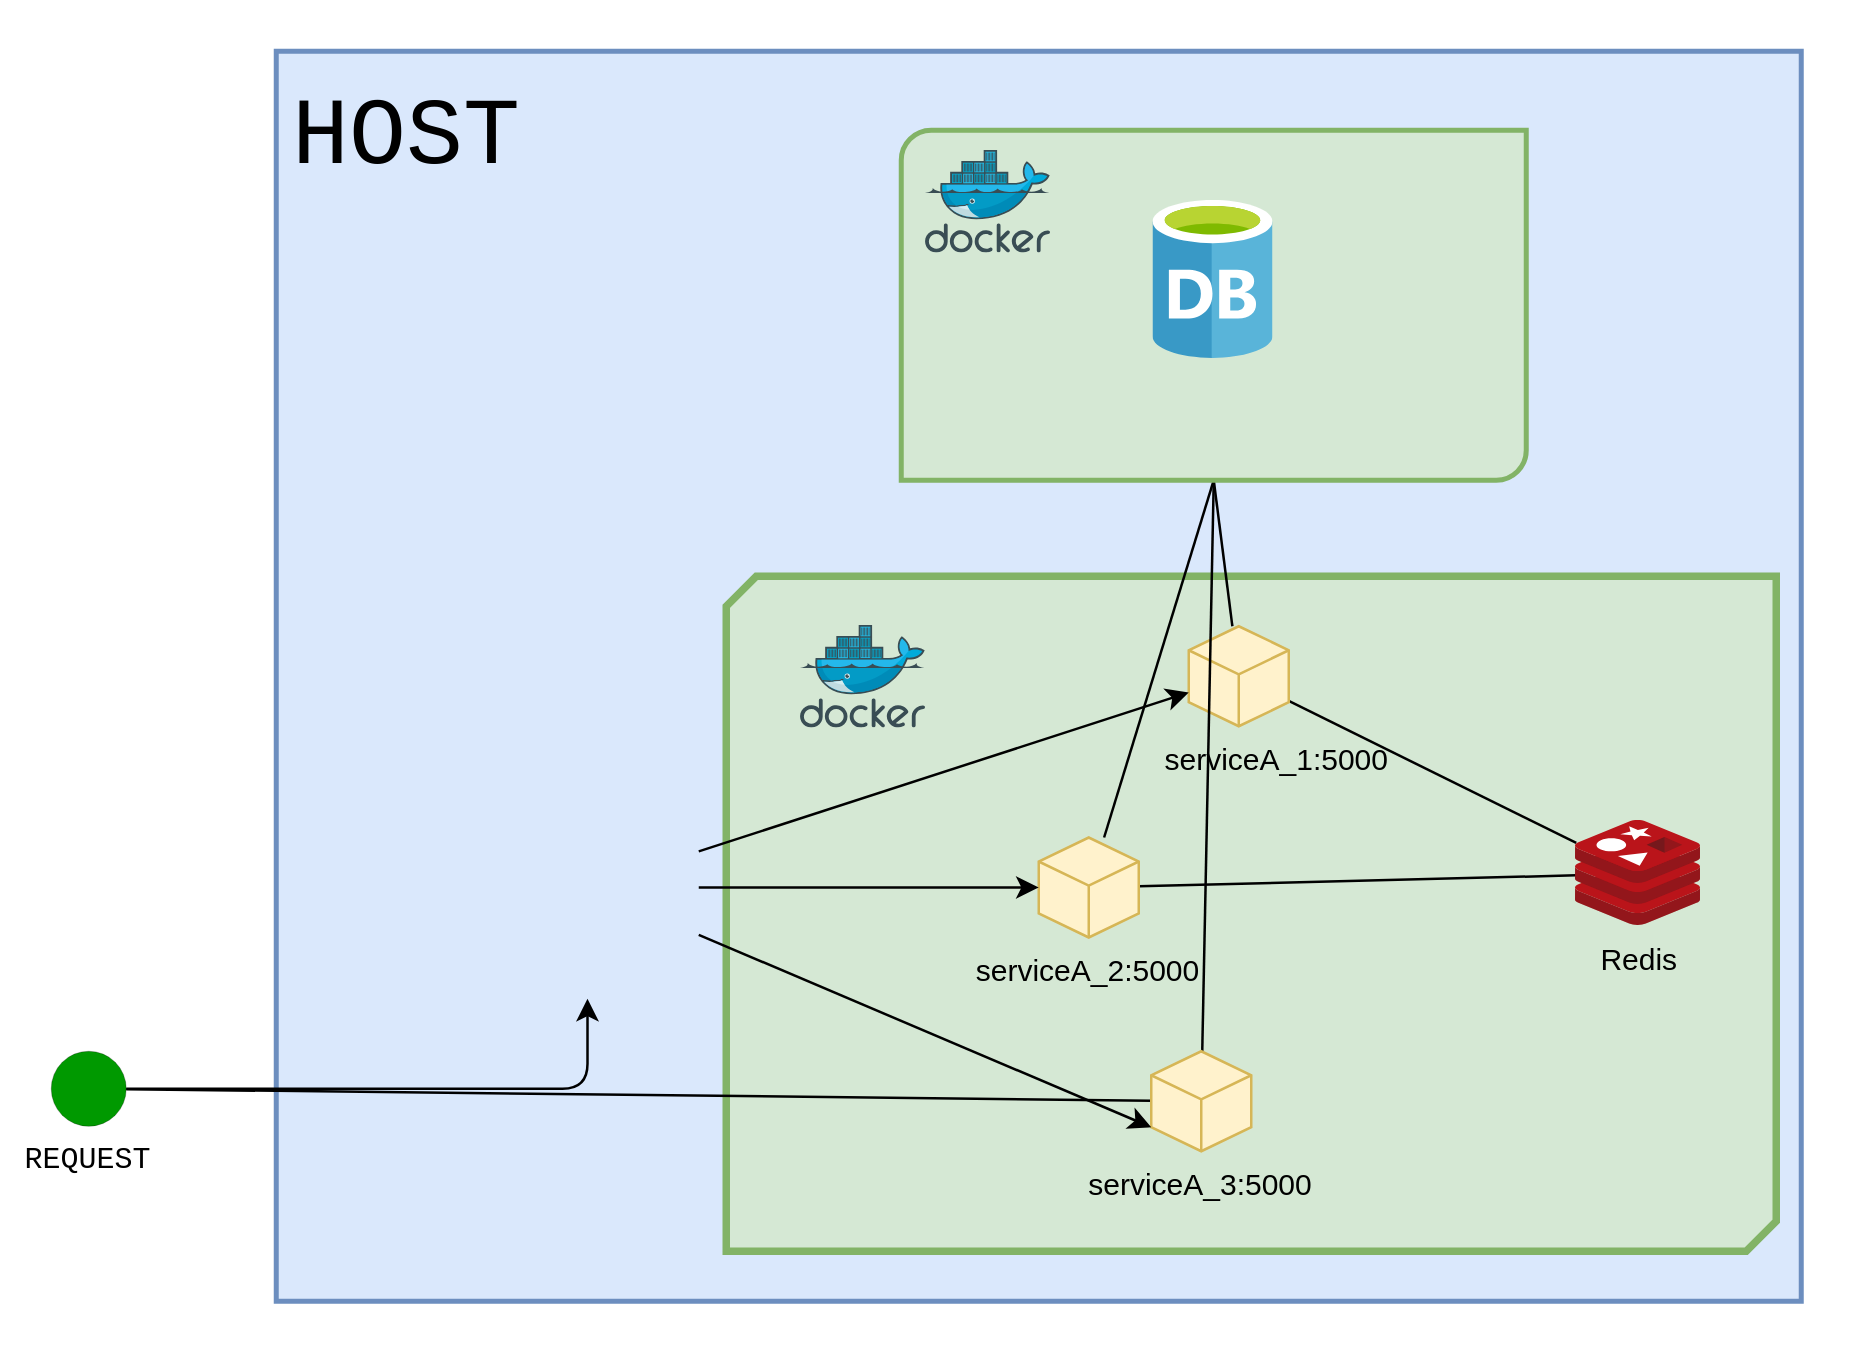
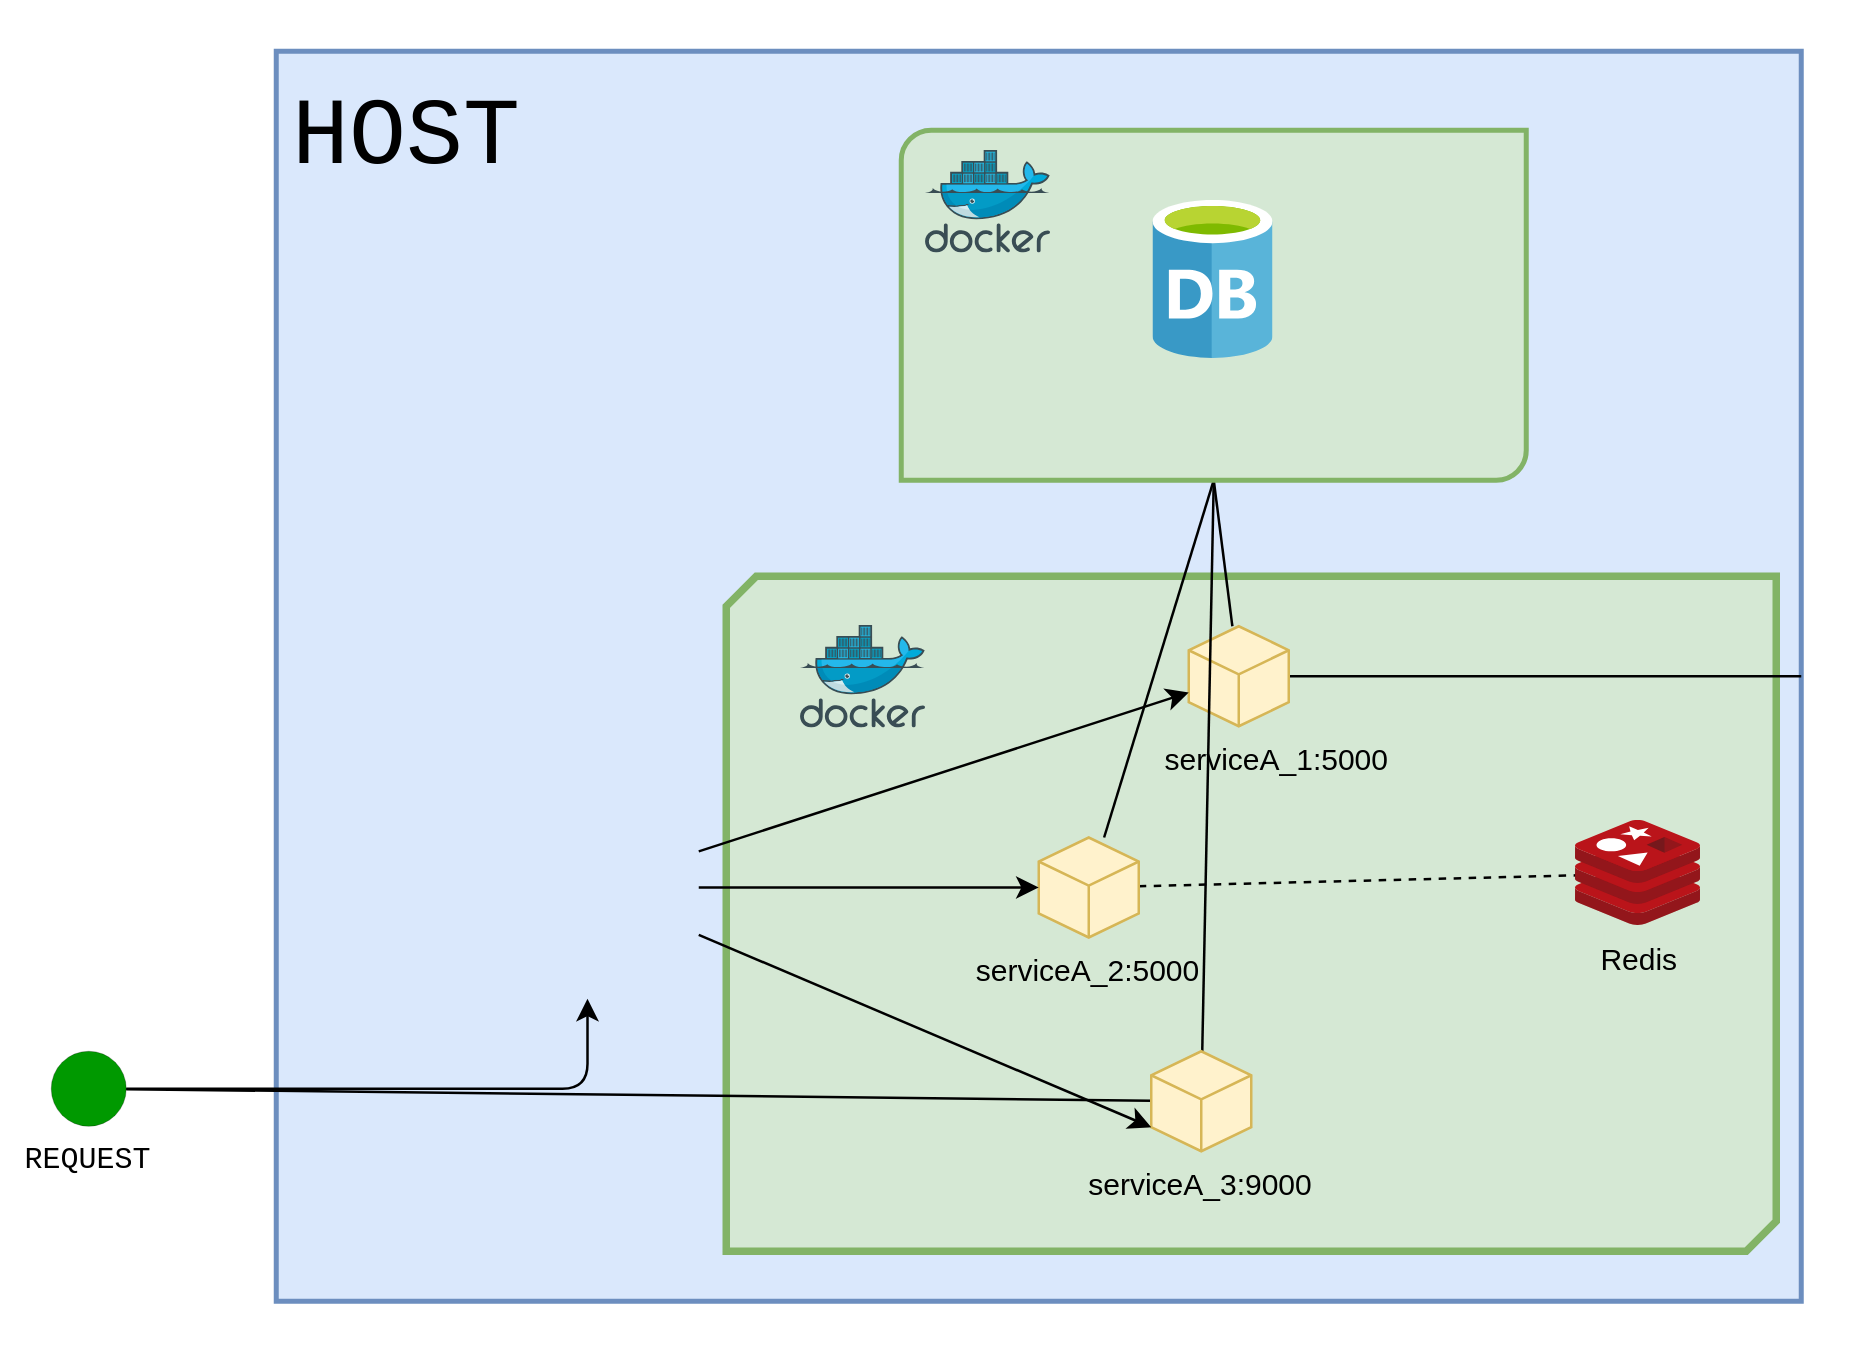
edge "serviceA_1:5000" -- "Redis": now "serviceA_1:5000" -- "HOST"
edge "Redis" -- "serviceA_2:5000": style solid -> dashed
node "serviceA_3:5000": label "serviceA_3:5000" -> "serviceA_3:9000"
